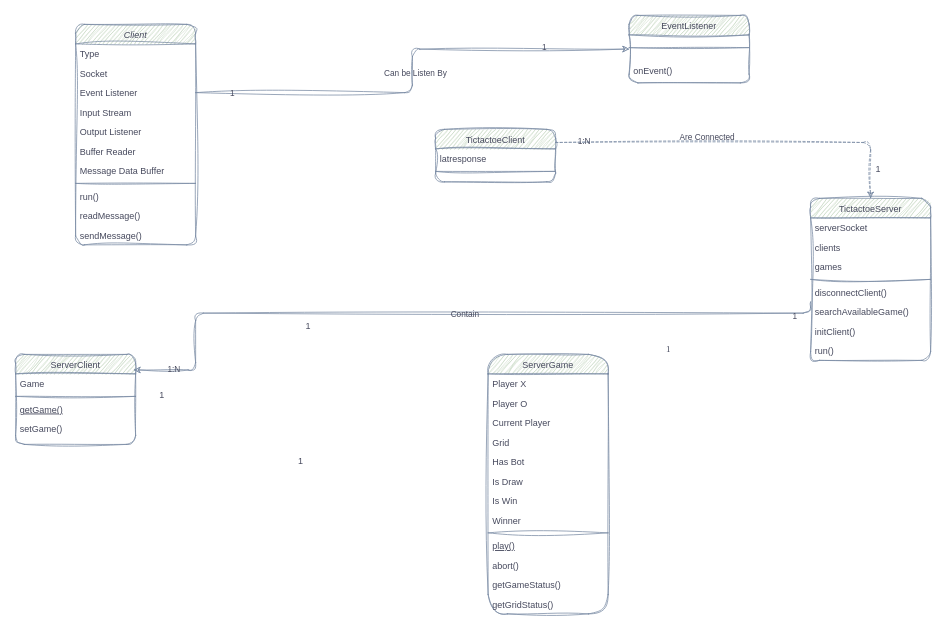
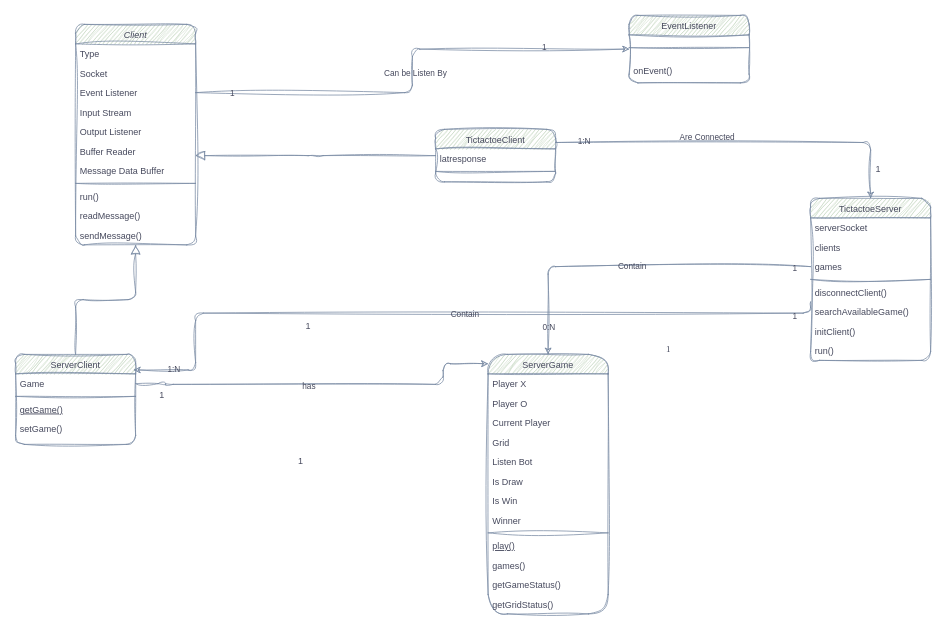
edge "TictactoeClient" -> "TictactoeServer": style dashed -> solid
edge "TictactoeClient" -> "Client": added
edge "games" -> "ServerGame": added, labels "1", "Contain", "0:N"
edge "ServerClient" -> "Client": added
edge "Game" -> "ServerGame": added, label "has"
node "Has Bot": label "Has Bot" -> "Listen Bot"
node "abort()": label "abort()" -> "games()"
